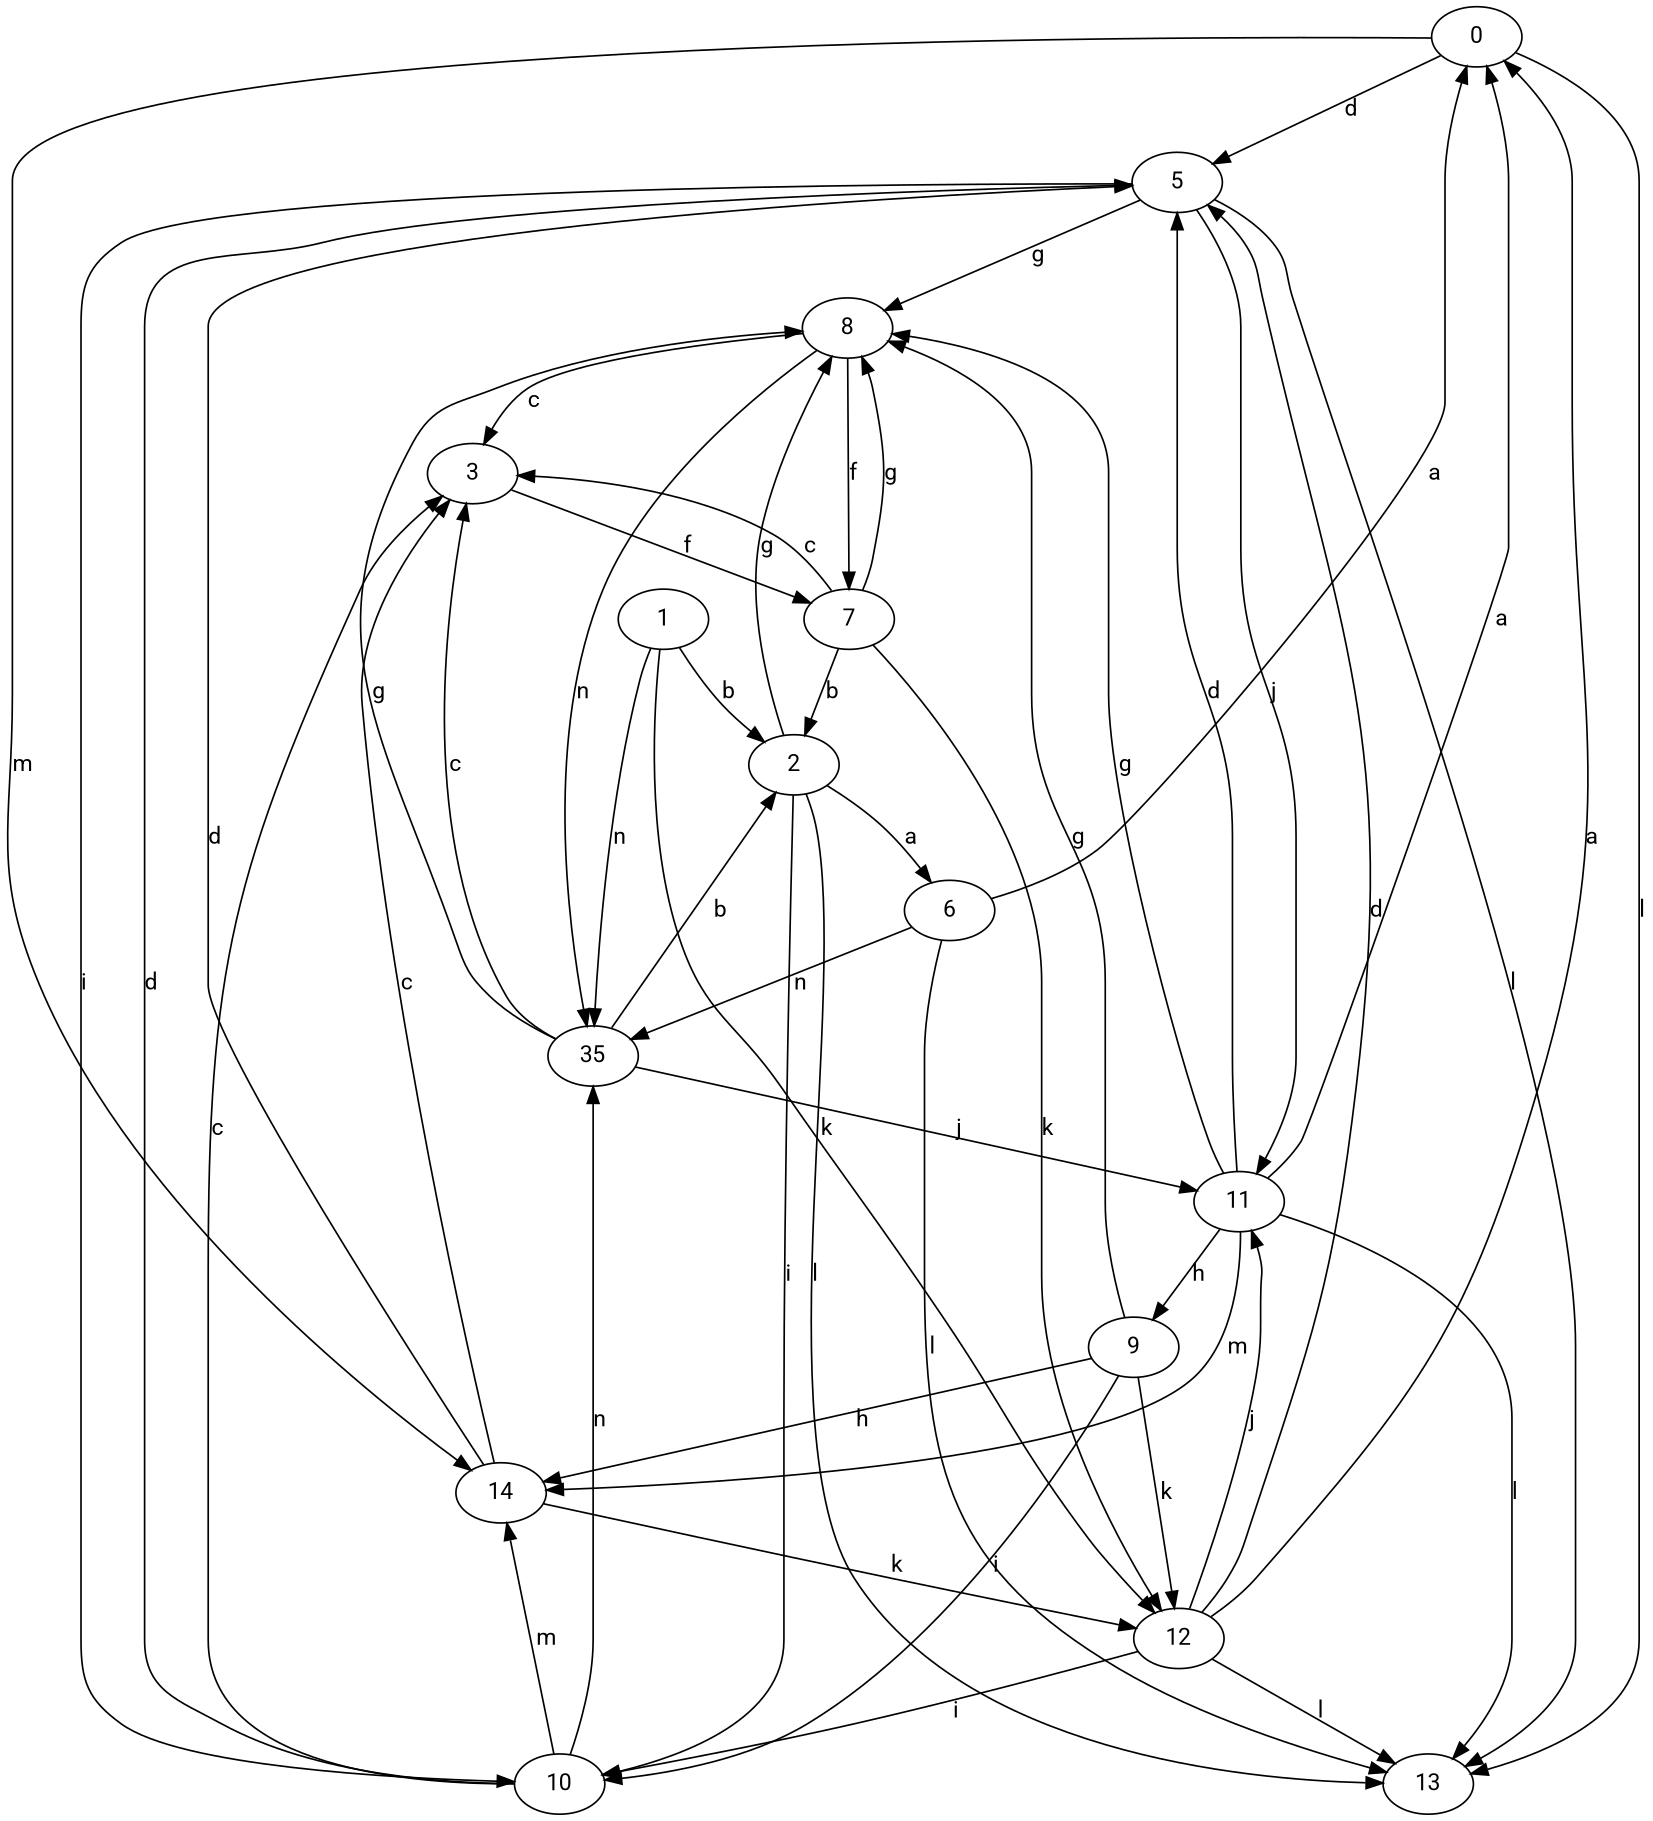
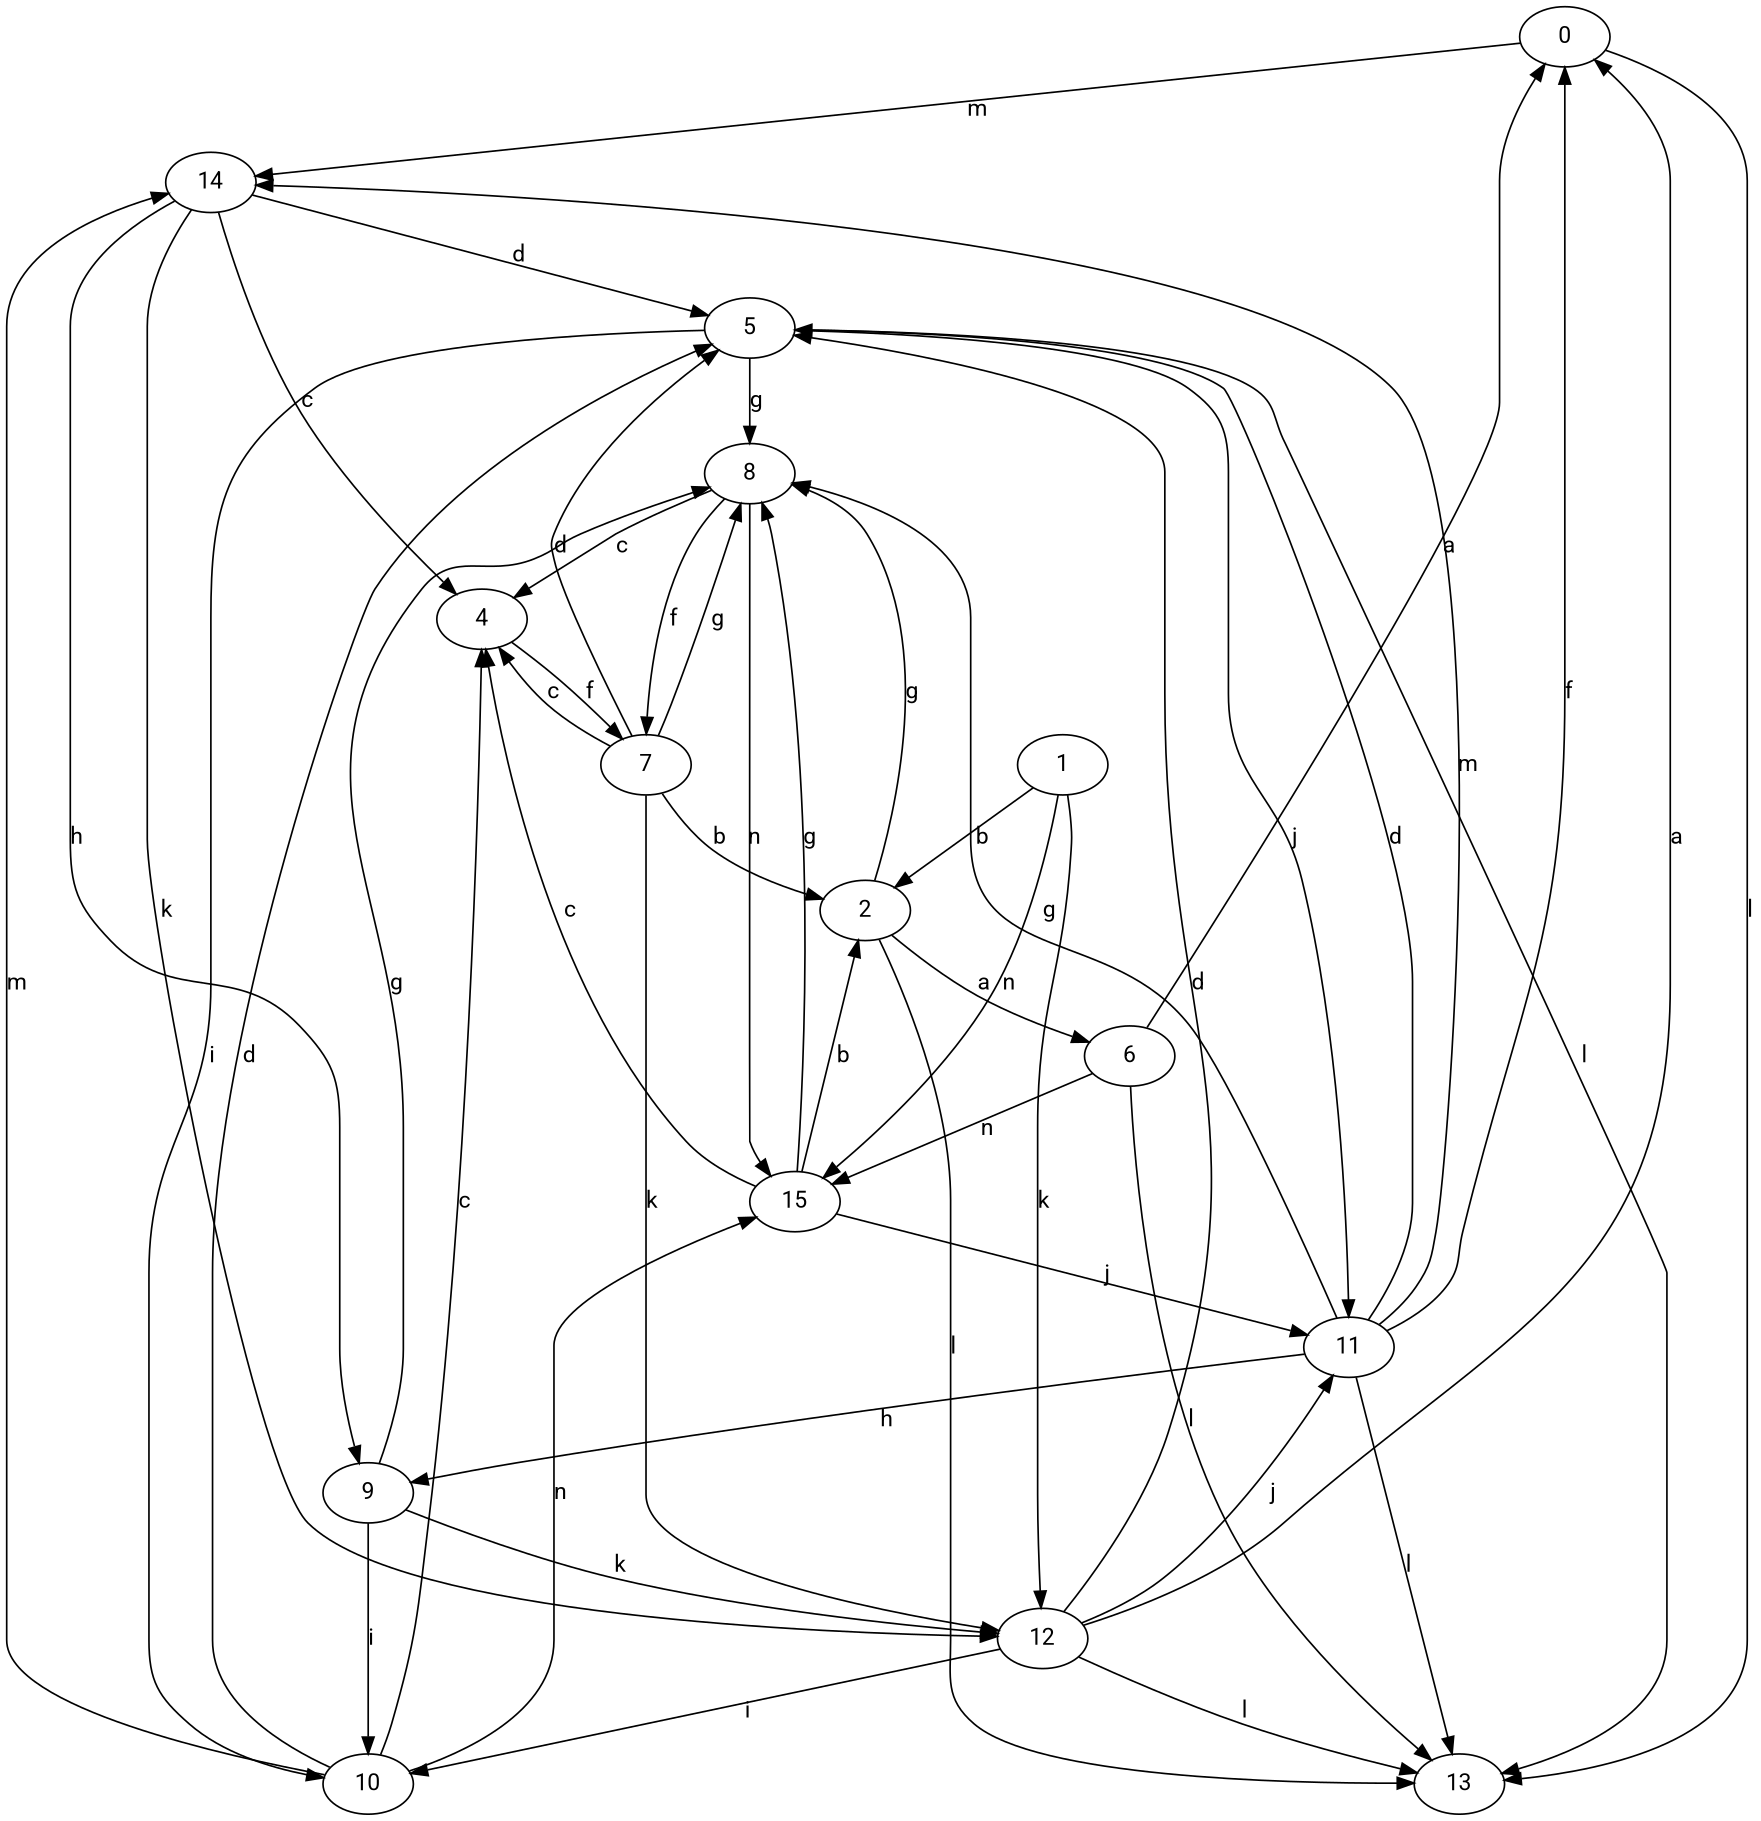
edge "0" -> "5": now "7" -> "5"
node "3": label "3" -> "4"
edge "11" -> "0": label "a" -> "f"
node "35": label "35" -> "15"
edge "2" -> "10": removed, label "i"
edge "9" -> "14": reversed
